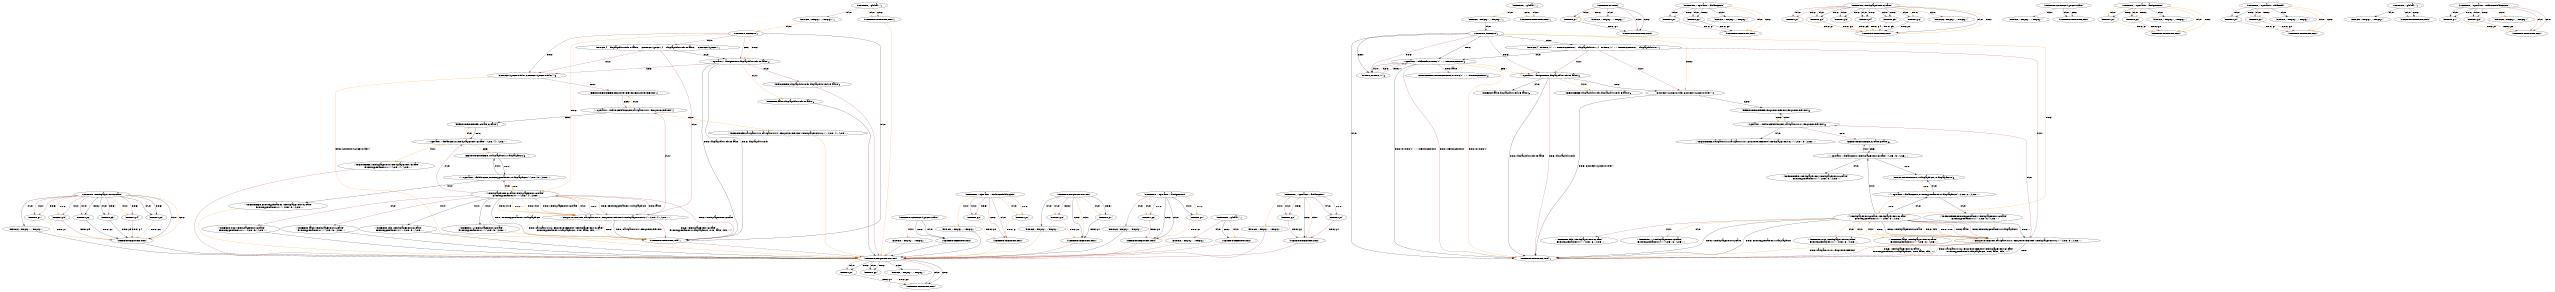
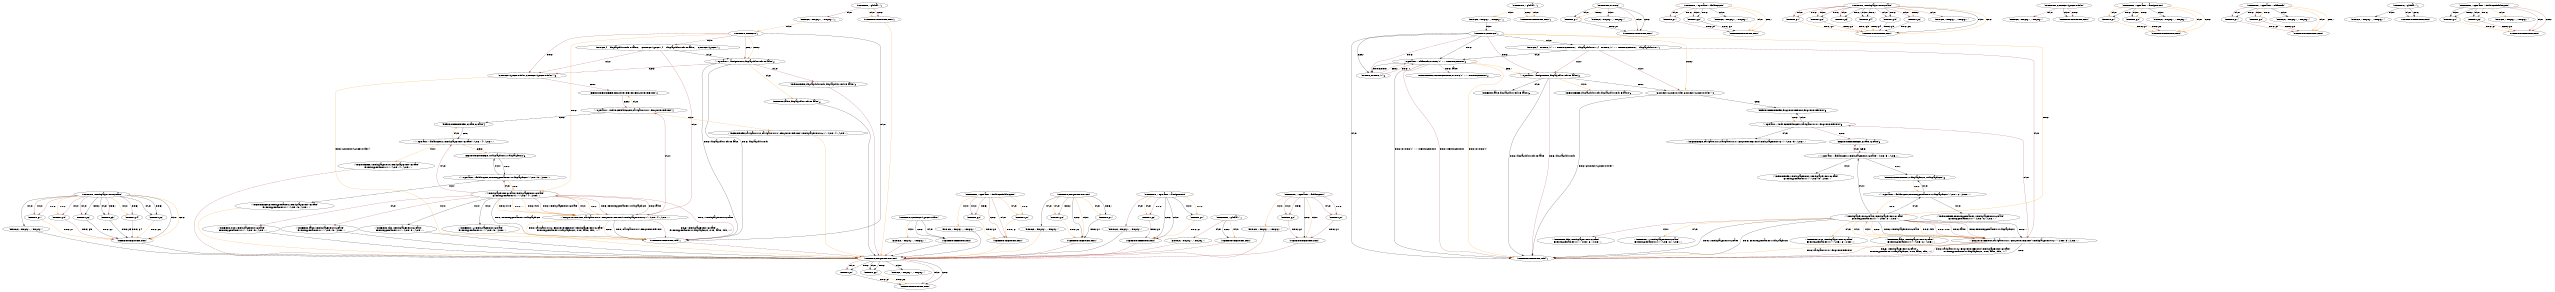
edge "(<operator>.shiftLeft,DVLOG(1) << __FUNCTION__)" -> "(DVLOG,DVLOG(1))": label "AST: " -> "FUNCTION: "
